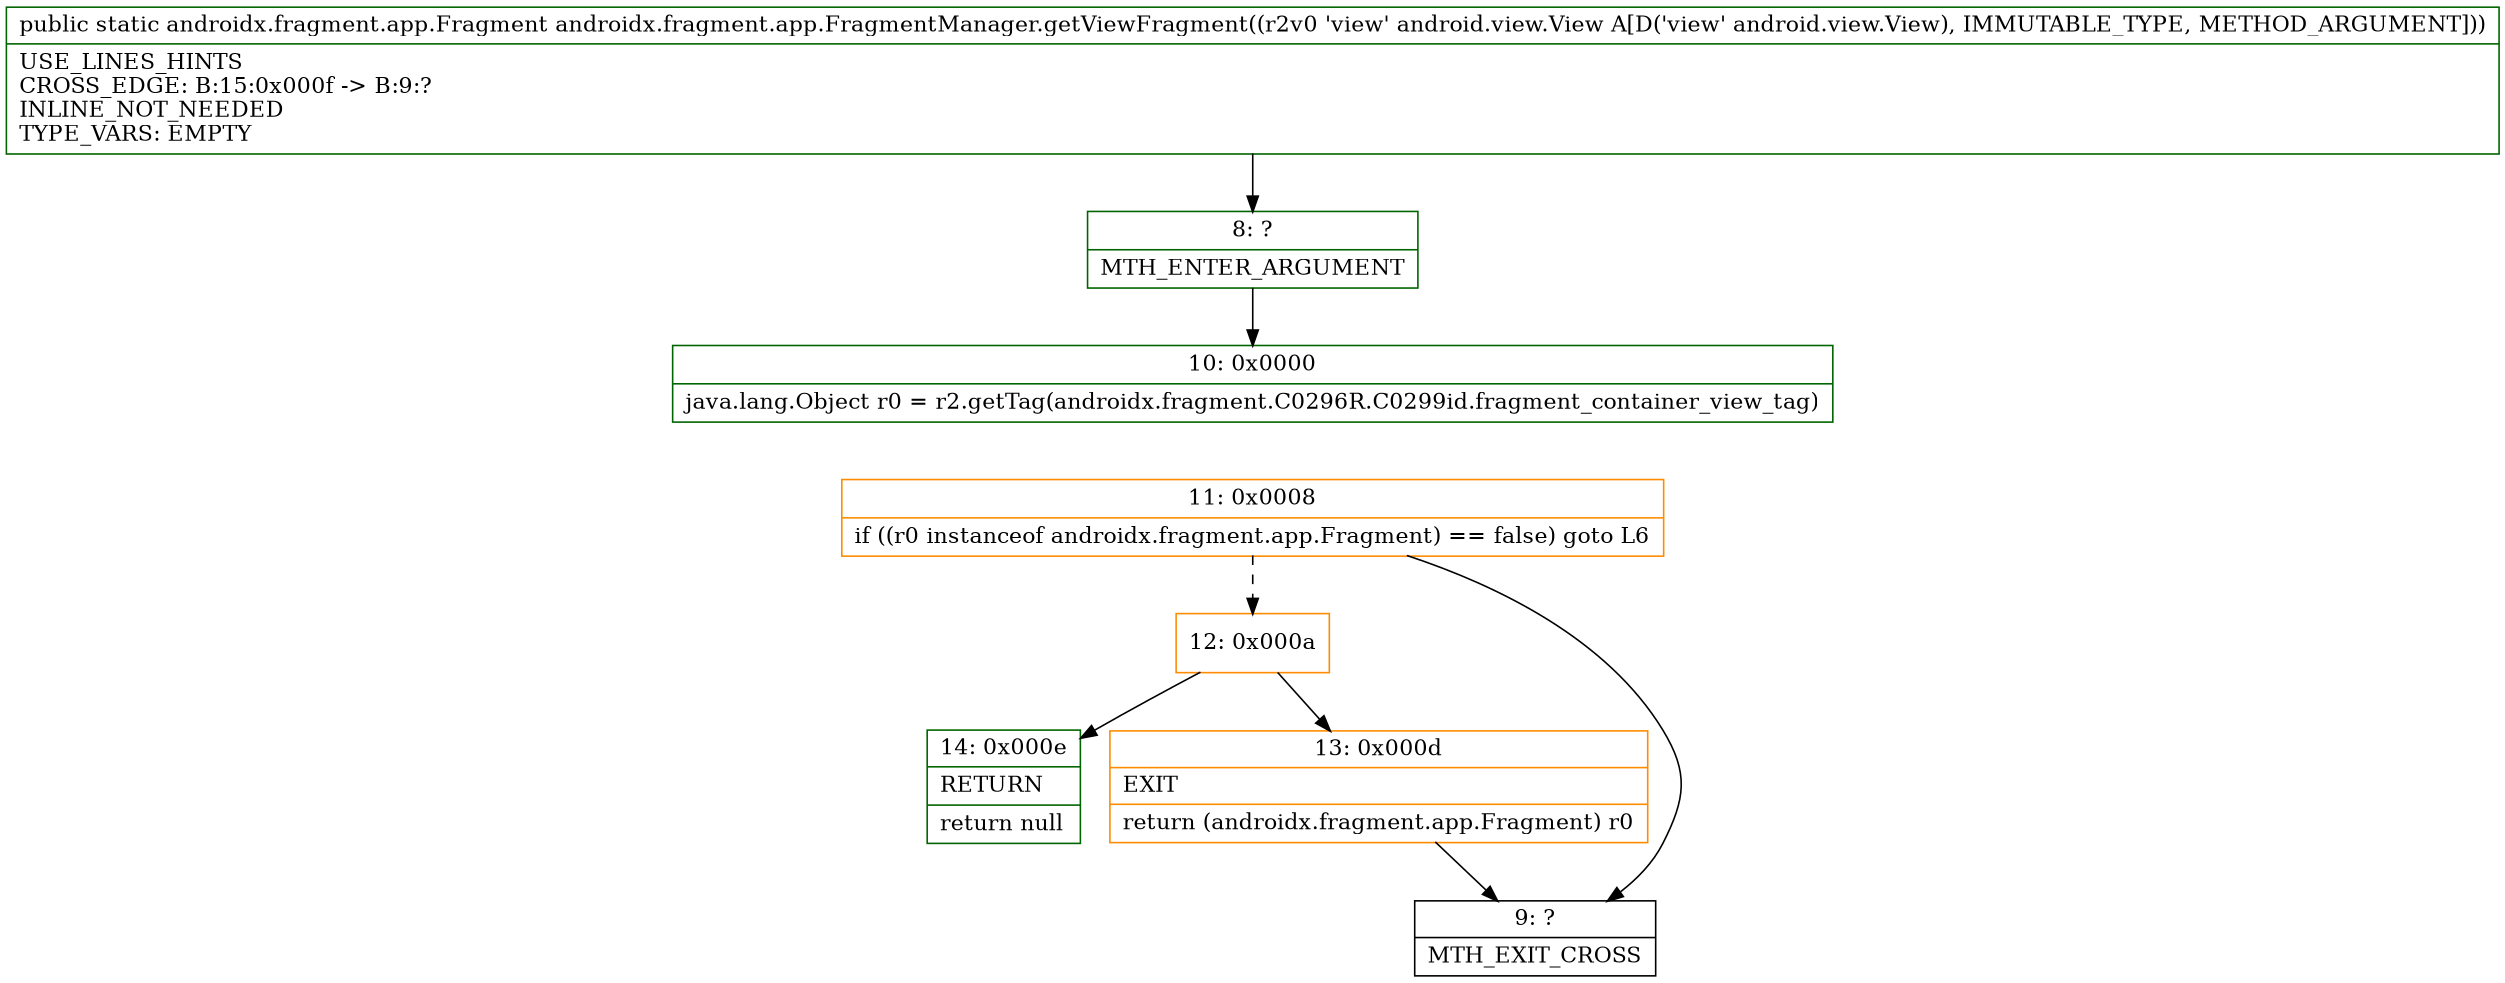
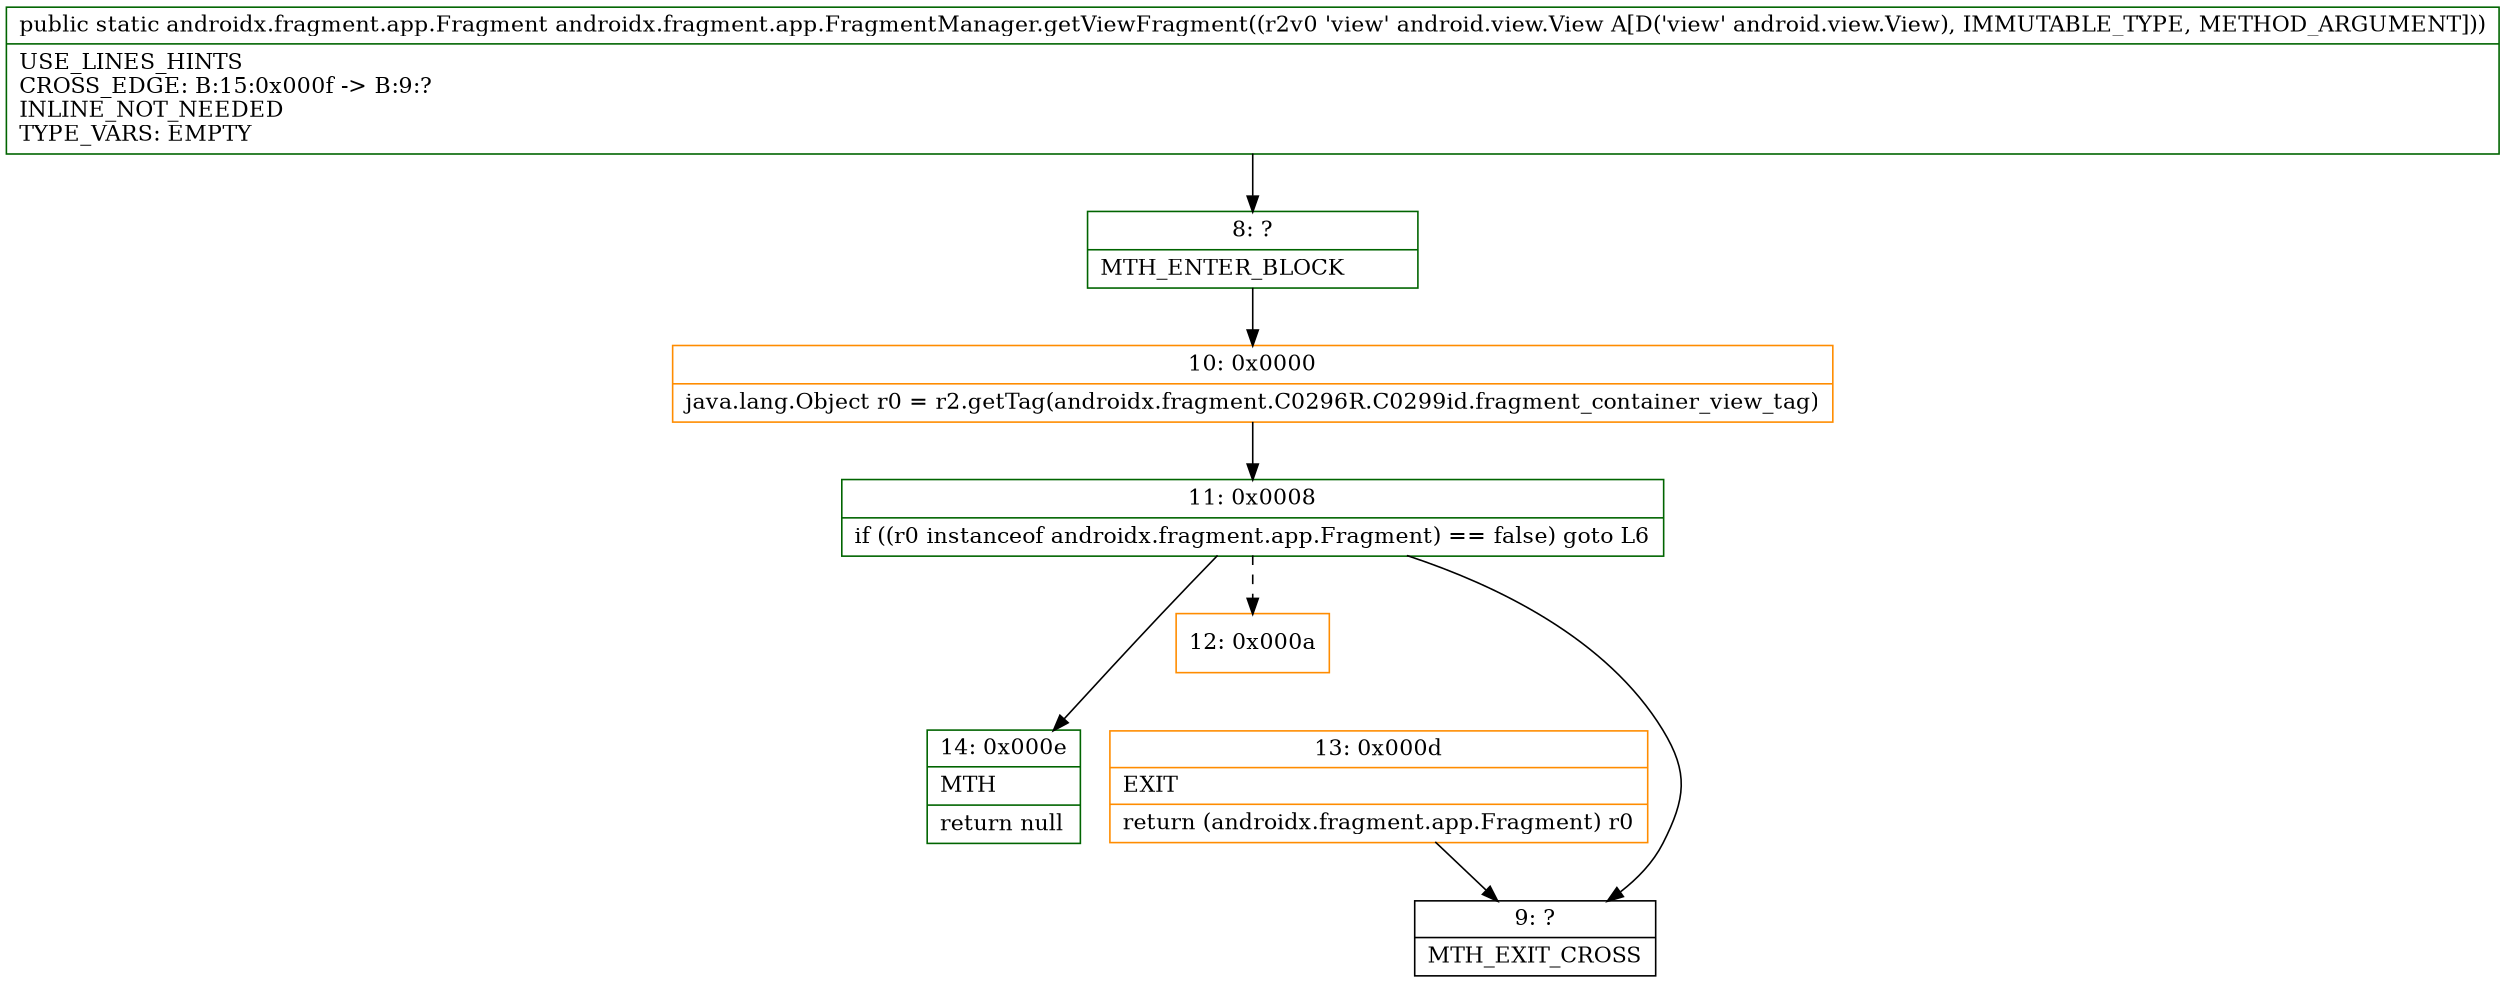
node "8: ?": text "MTH_ENTER_ARGUMENT" -> "MTH_ENTER_BLOCK"
node "10: 0x0000": color darkgreen -> darkorange
edge "10: 0x0000" -> "11: 0x0008": added
node "11: 0x0008": color darkorange -> darkgreen
edge "12: 0x000a" -> "13: 0x000d": removed
edge "12: 0x000a" -> "14: 0x000e": now "11: 0x0008" -> "14: 0x000e"
node "14: 0x000e": text "RETURN" -> "MTH"
